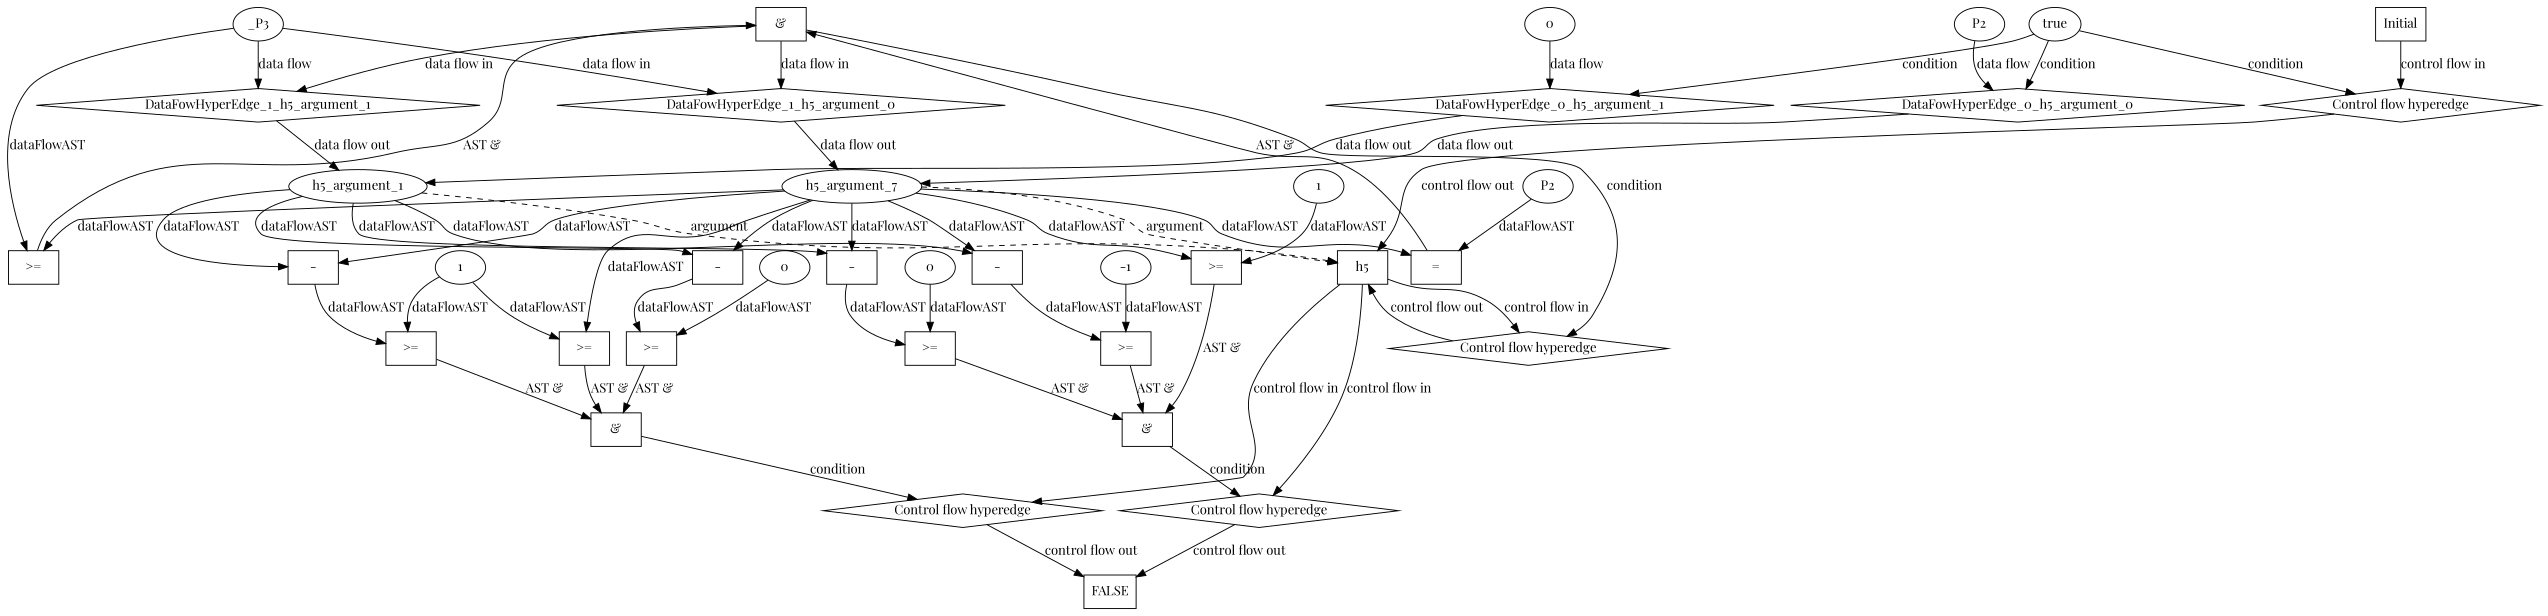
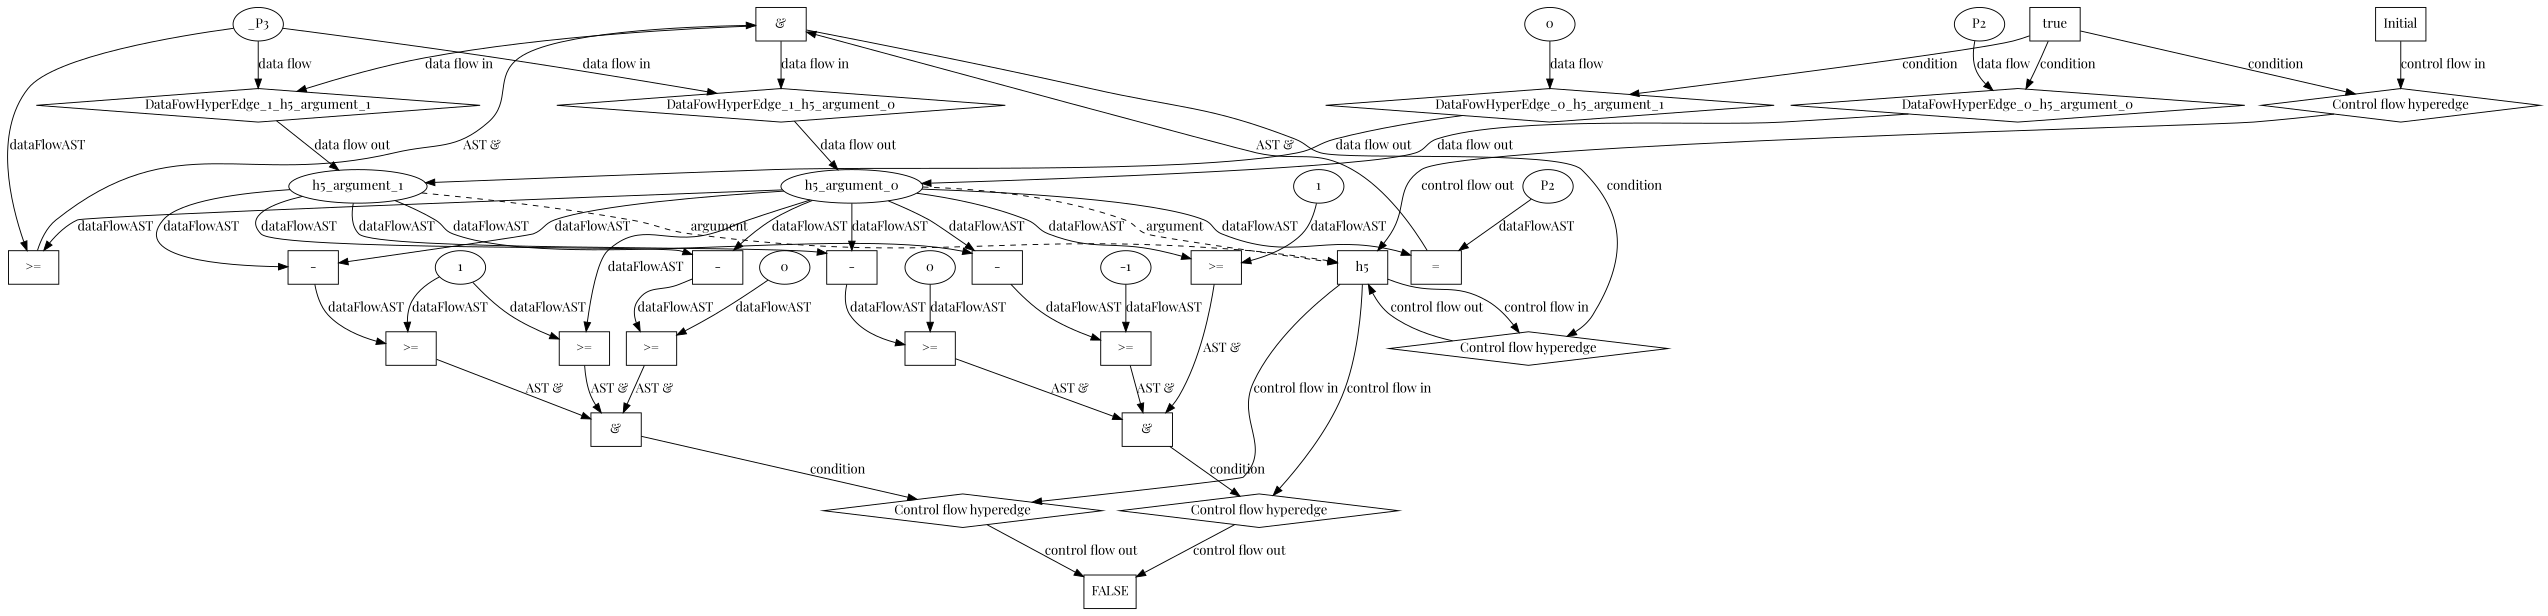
node "true": shape ellipse -> box
node "h5_argument_7": label "h5_argument_7" -> "h5_argument_0"
